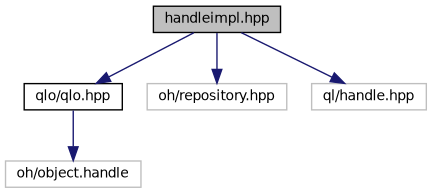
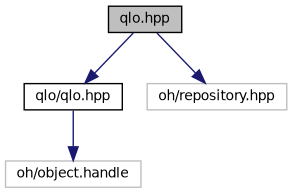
node "handleimpl.hpp": label "handleimpl.hpp" -> "qlo.hpp"
node "ql/handle.hpp": removed
